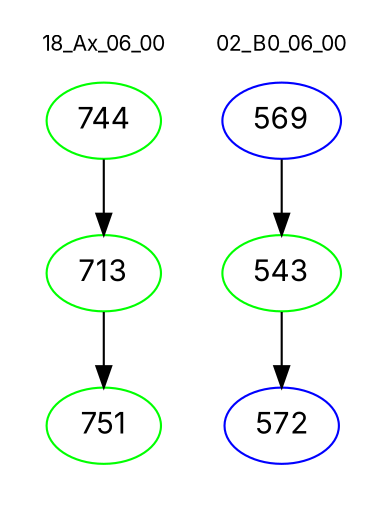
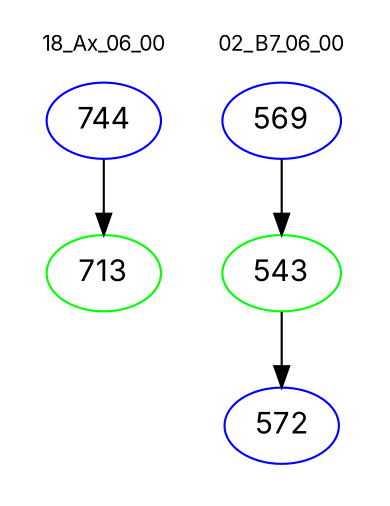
cluster "02_B0_06_00": label "02_B0_06_00" -> "02_B7_06_00"
node "744": color green -> blue
node "751": removed
